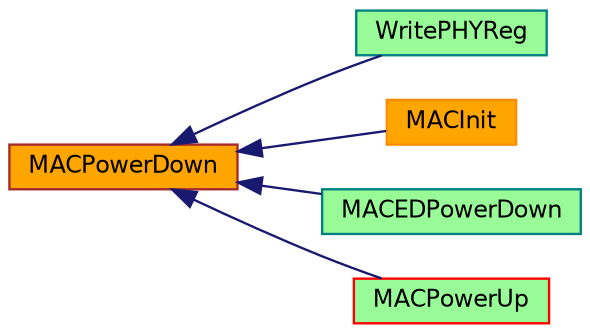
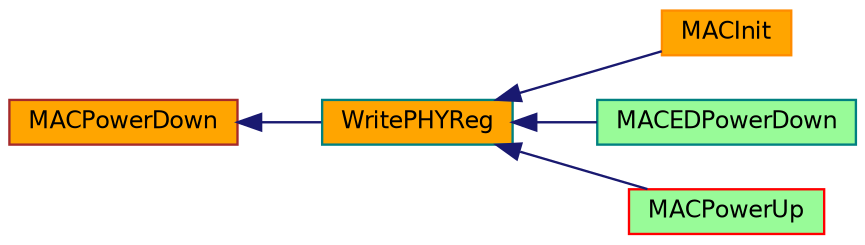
node "WritePHYReg": fillcolor palegreen -> orange
edge "MACInit" -> "MACPowerDown": now "MACInit" -> "WritePHYReg"
edge "MACEDPowerDown" -> "MACPowerDown": now "MACEDPowerDown" -> "WritePHYReg"
edge "MACPowerUp" -> "MACPowerDown": now "MACPowerUp" -> "WritePHYReg"
